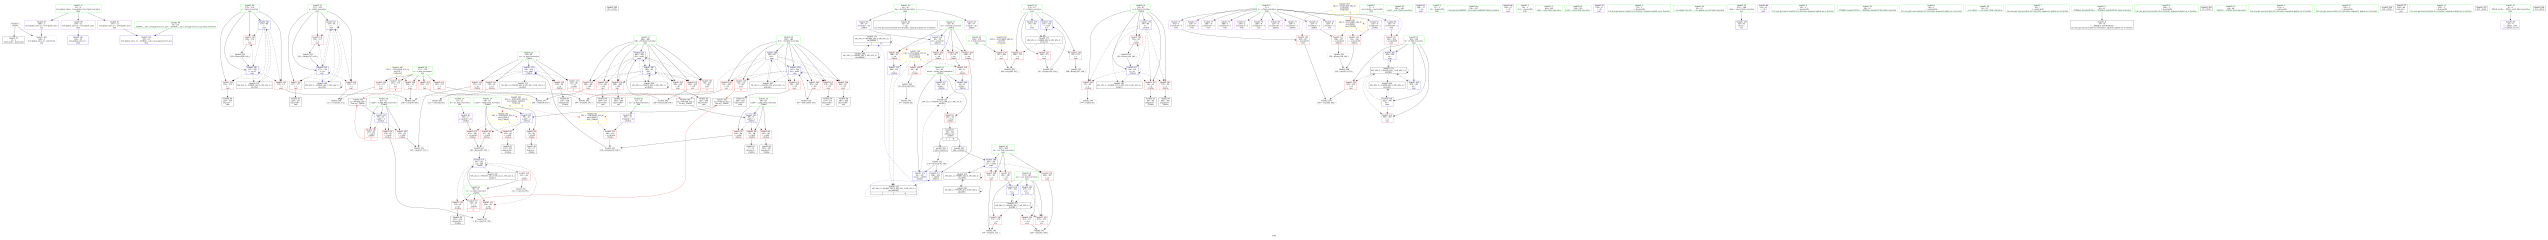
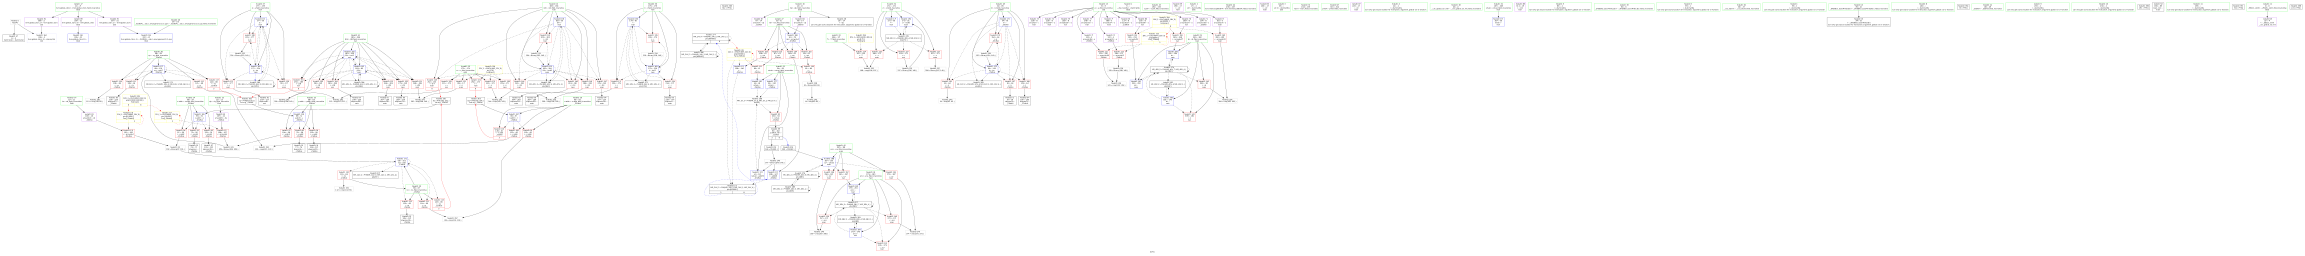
node "NodeID: 159": added
edge "NodeID: 186" -> "NodeID: 255": now "NodeID: 186" -> "NodeID: 149"
node "NodeID: 281": added
